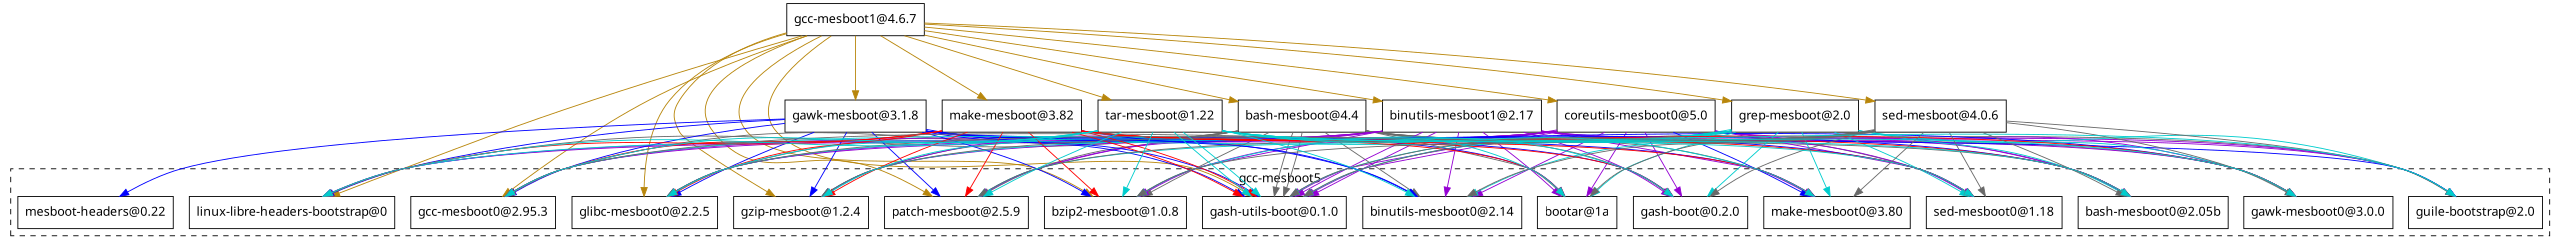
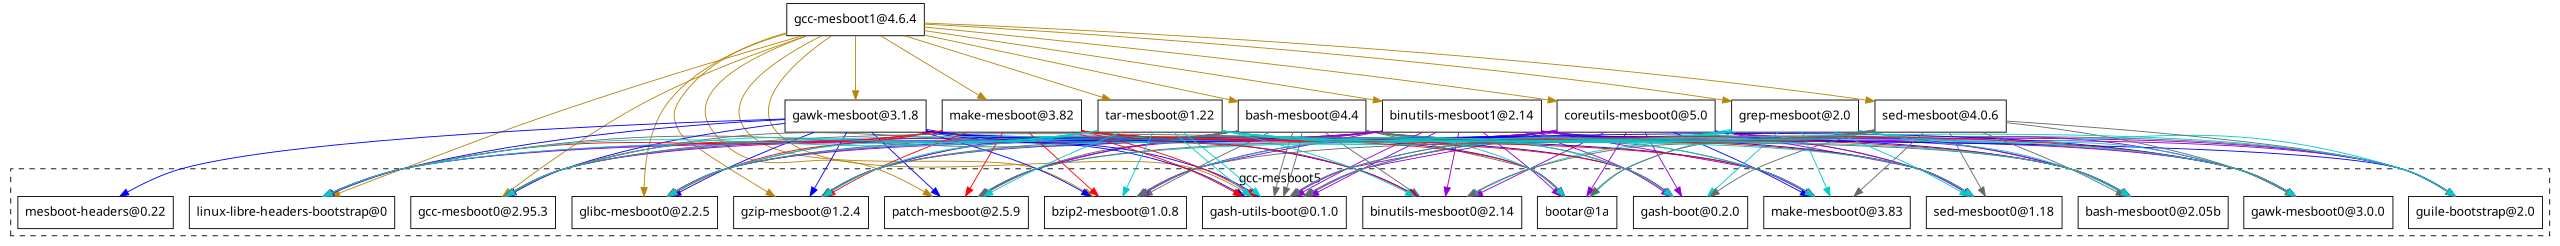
node "gcc-mesboot1@4.6.7": label "gcc-mesboot1@4.6.7" -> "gcc-mesboot1@4.6.4"
node "binutils-mesboot1@2.17": label "binutils-mesboot1@2.17" -> "binutils-mesboot1@2.14"
edge "make-mesboot@3.82" -> "binutils-mesboot0@2.14": color blue -> red
node "make-mesboot0@3.80": label "make-mesboot0@3.80" -> "make-mesboot0@3.83"
